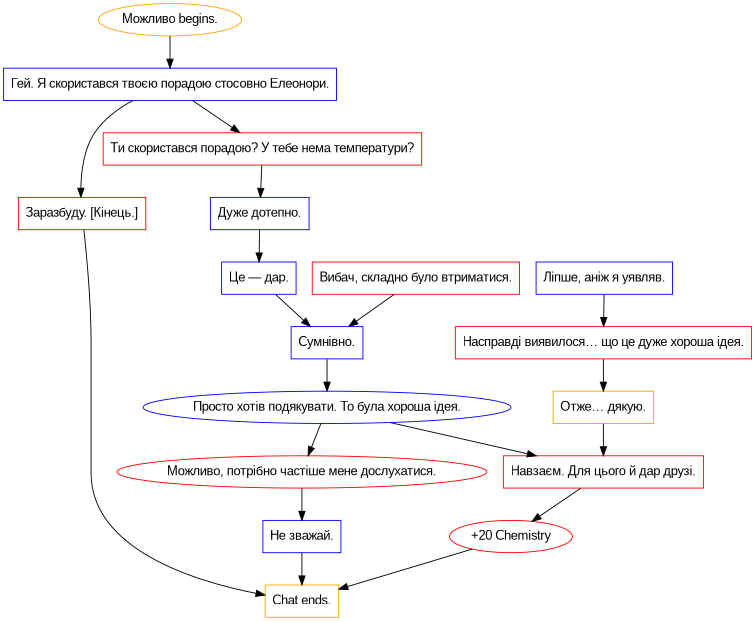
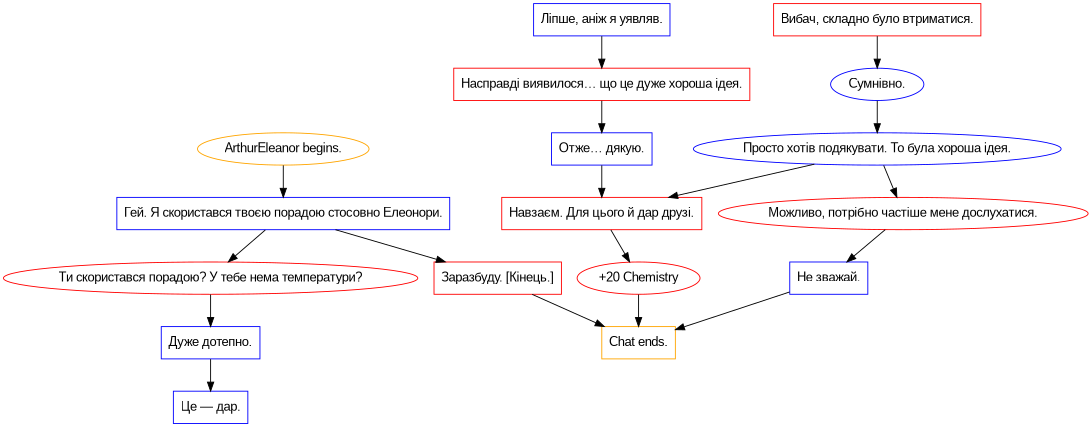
node "Можливо begins.": label "Можливо begins." -> "ArthurEleanor begins."
node "Ти скористався порадою? У тебе нема температури?": shape box -> ellipse
edge "Це — дар." -> "Сумнівно.": removed
node "Сумнівно.": shape box -> ellipse
node "Отже… дякую.": color orange -> blue
